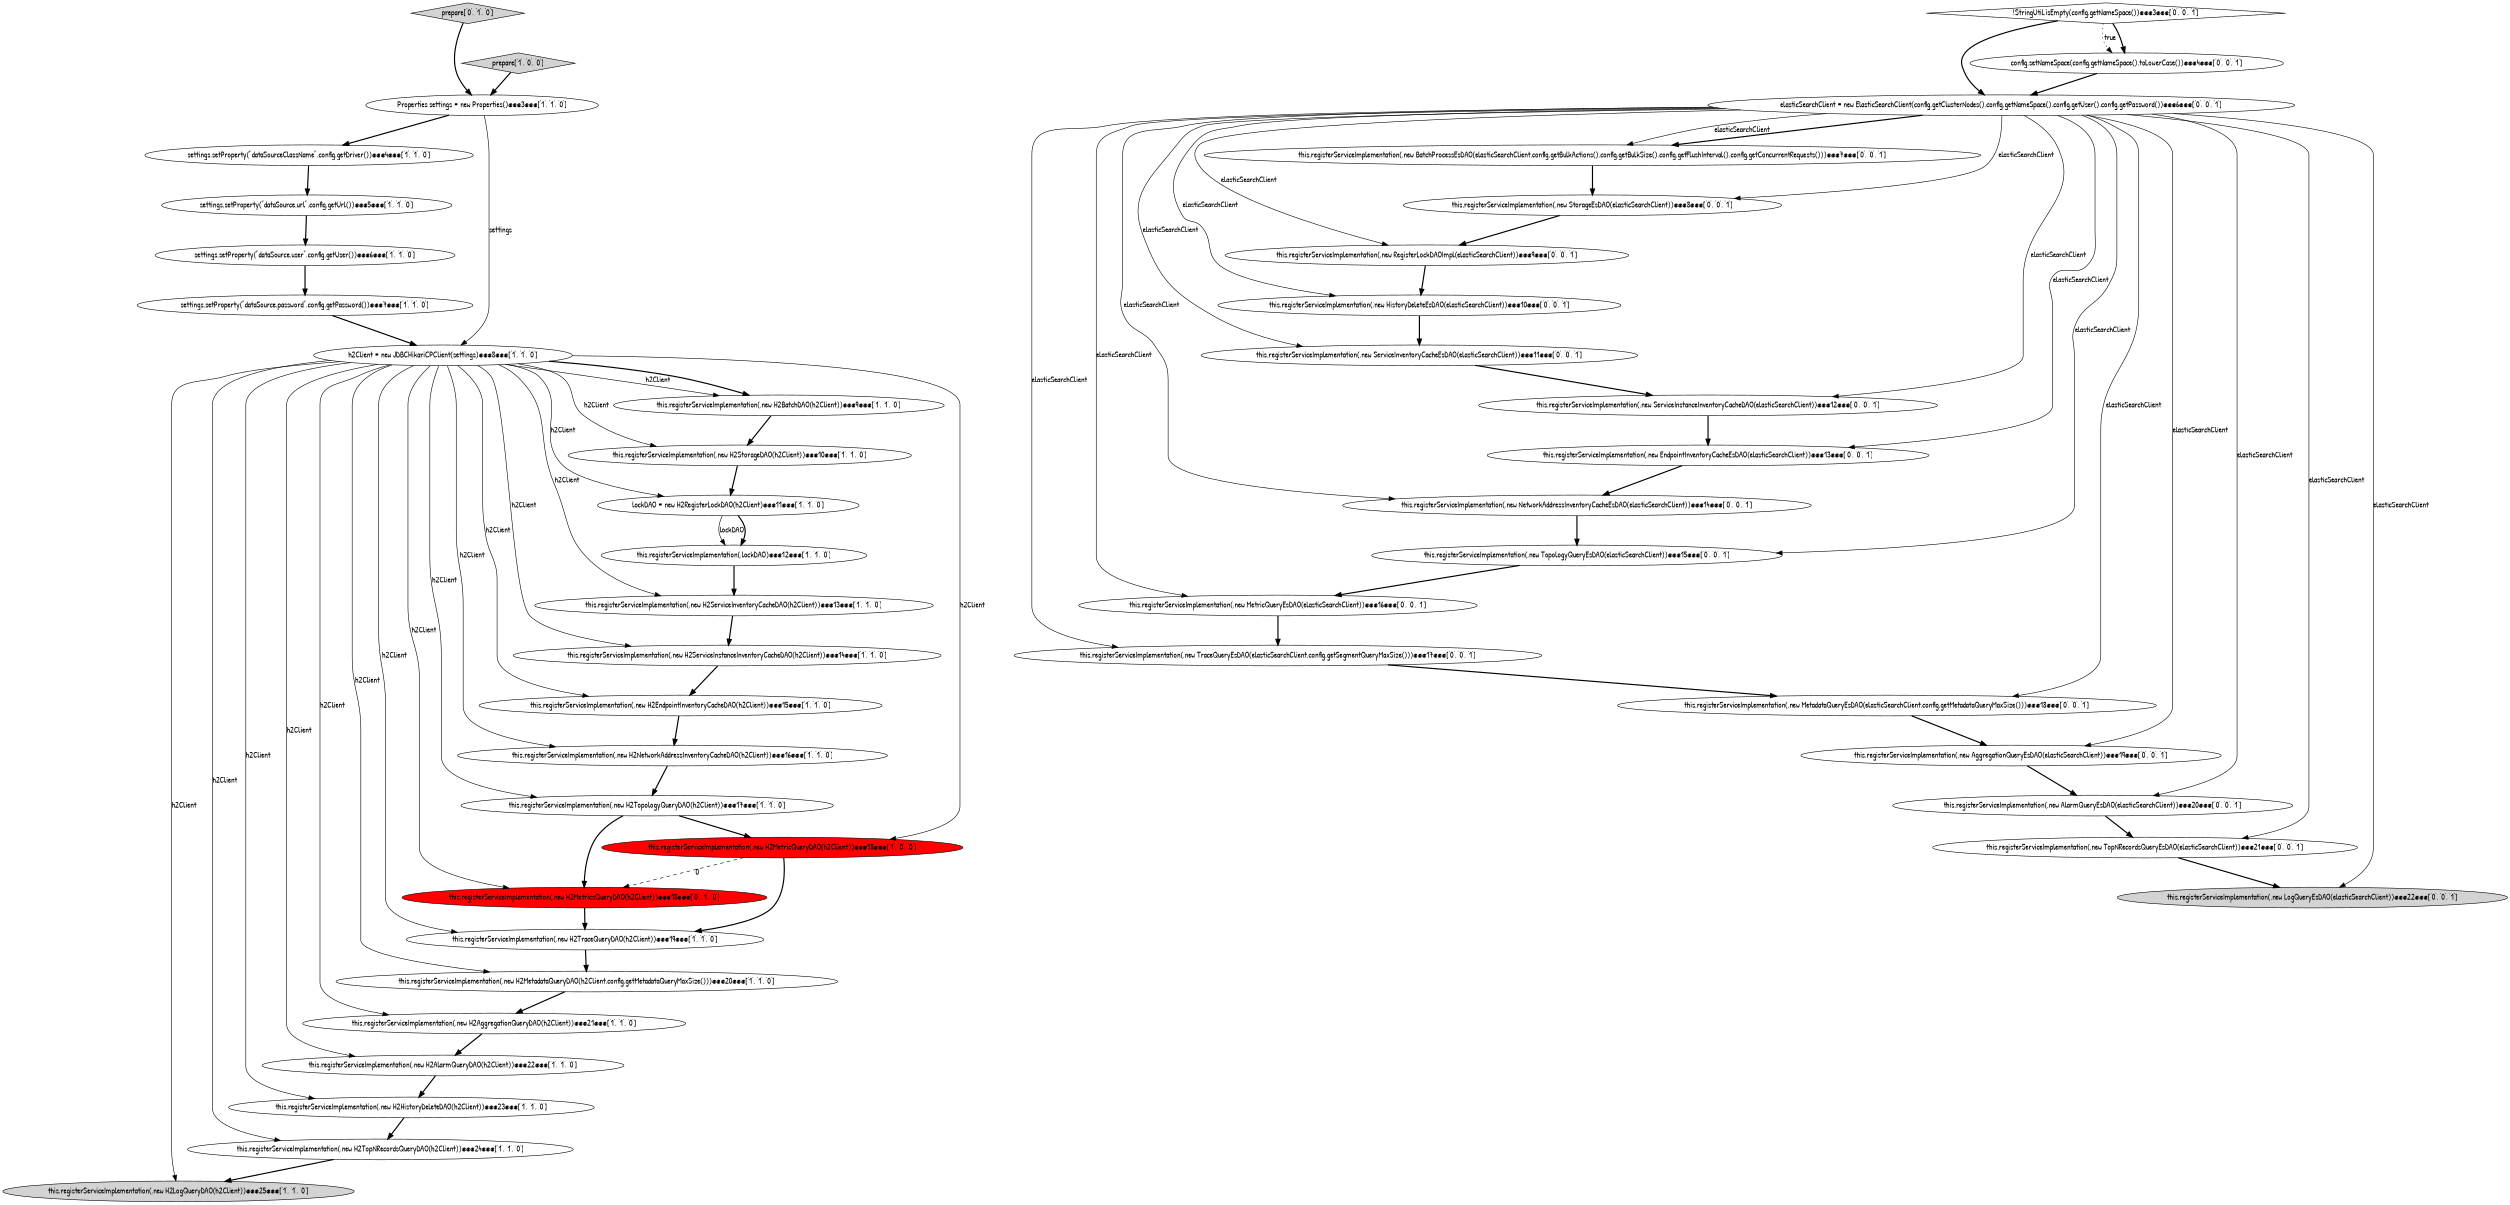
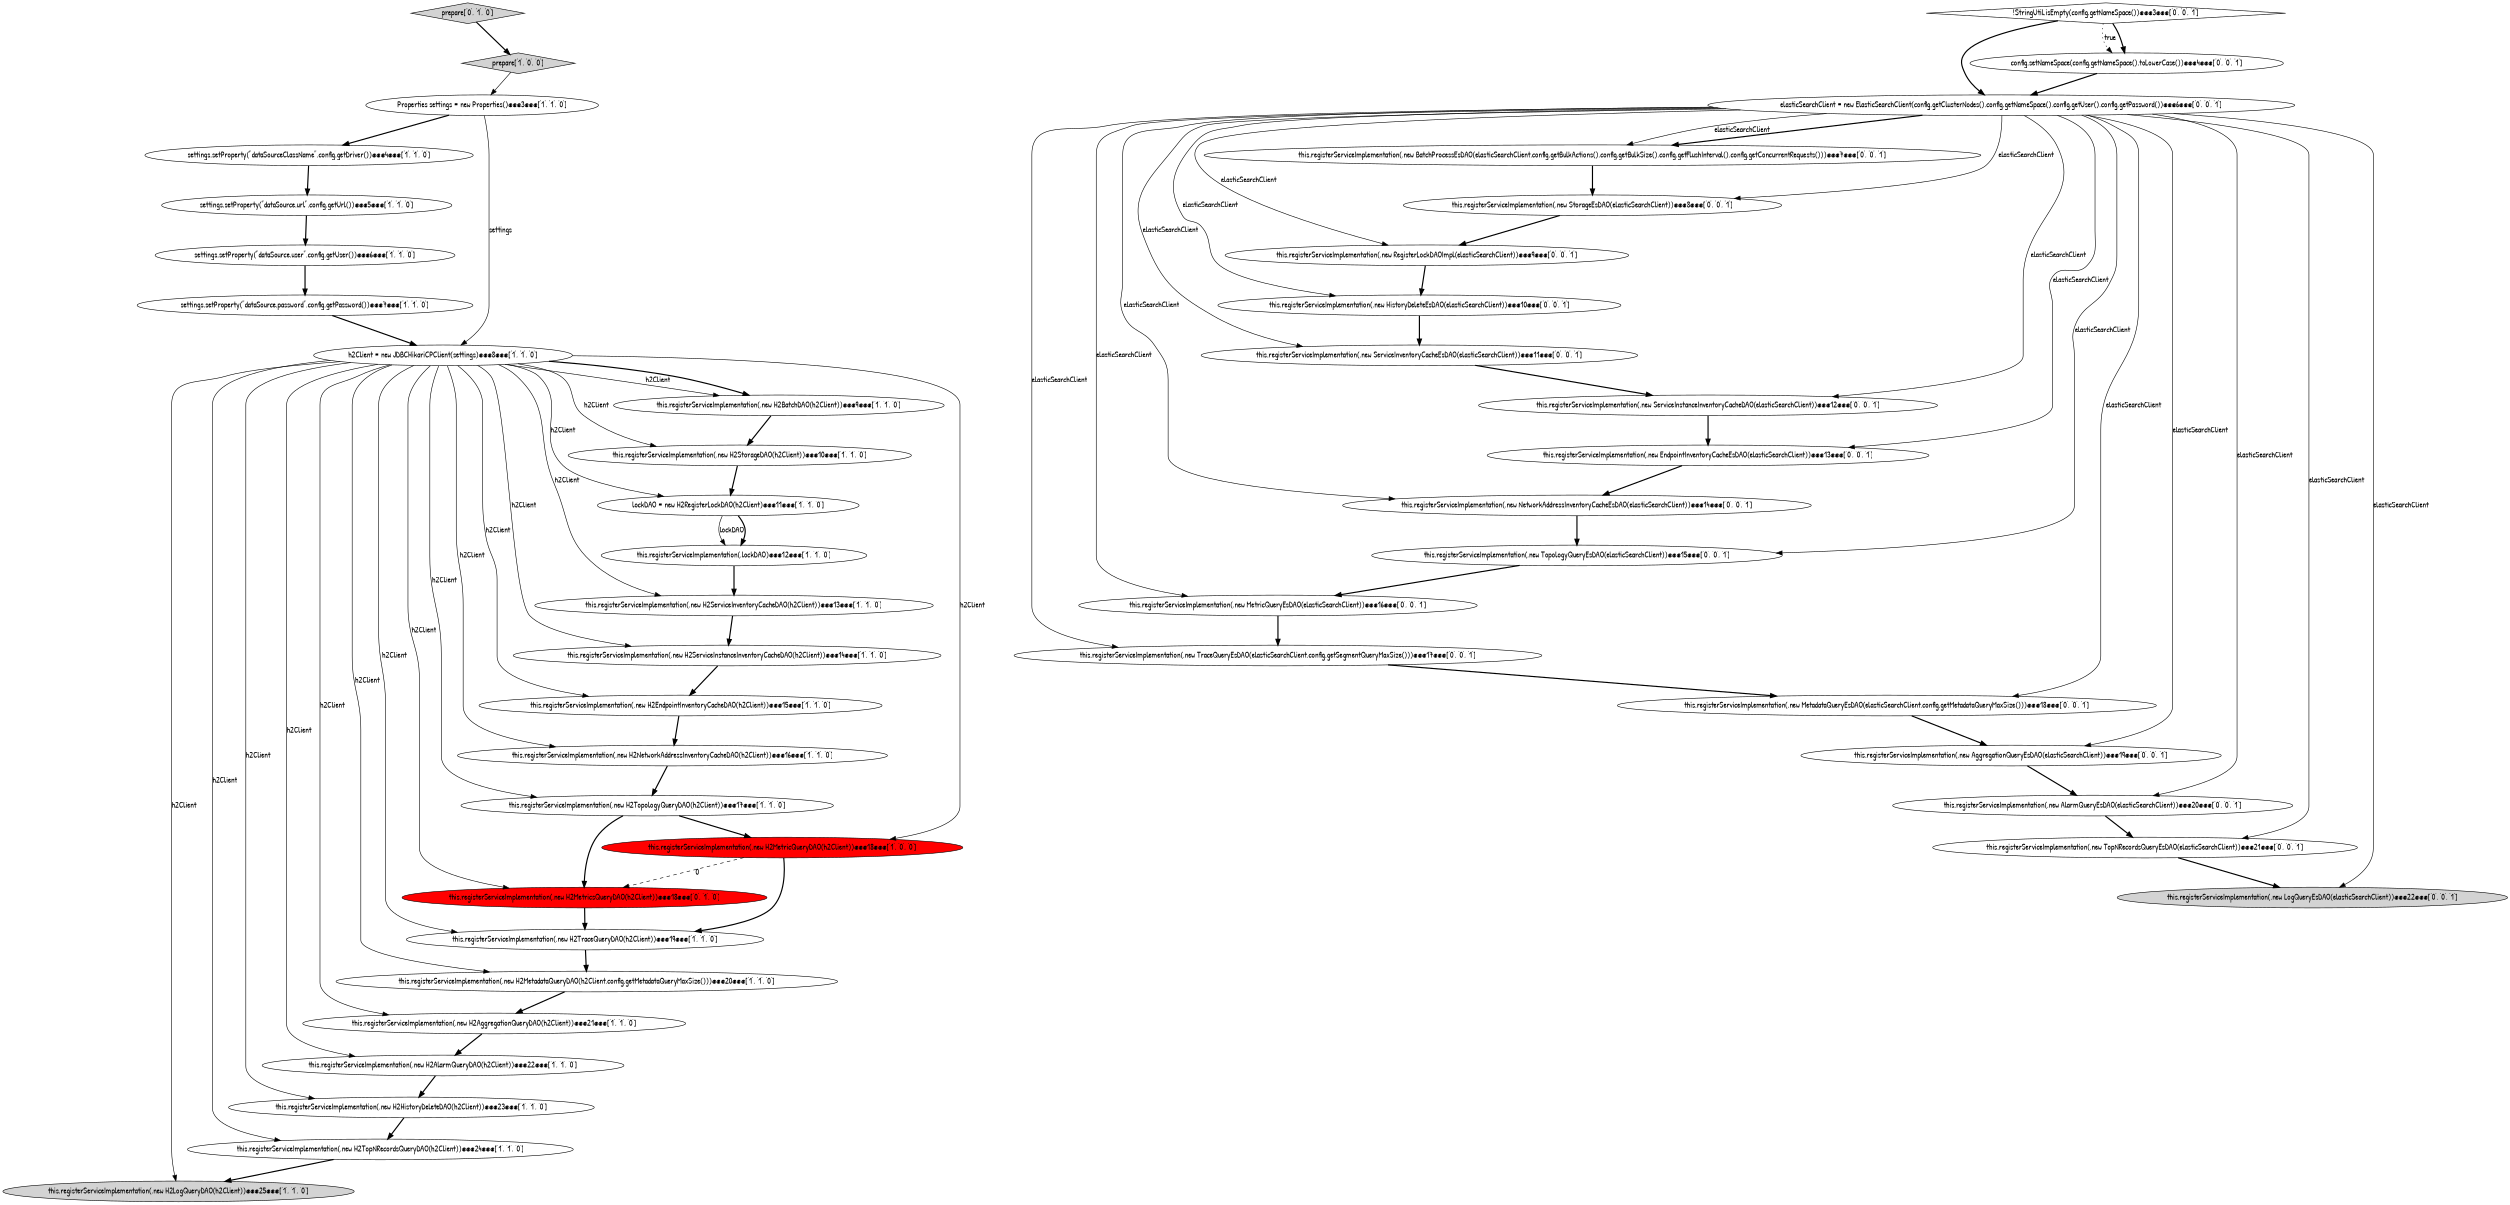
edge "prepare['0', '1', '0']" -> "Properties settings = new Properties()@@@3@@@['1', '1', '0']": now "prepare['0', '1', '0']" -> "prepare['1', '0', '0']"
edge "prepare['1', '0', '0']" -> "Properties settings = new Properties()@@@3@@@['1', '1', '0']": style bold -> solid
